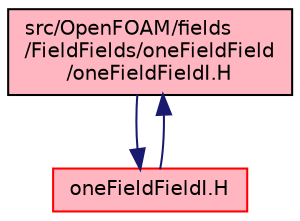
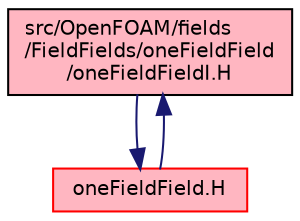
node "oneFieldFieldI.H": label "oneFieldFieldI.H" -> "oneFieldField.H"
